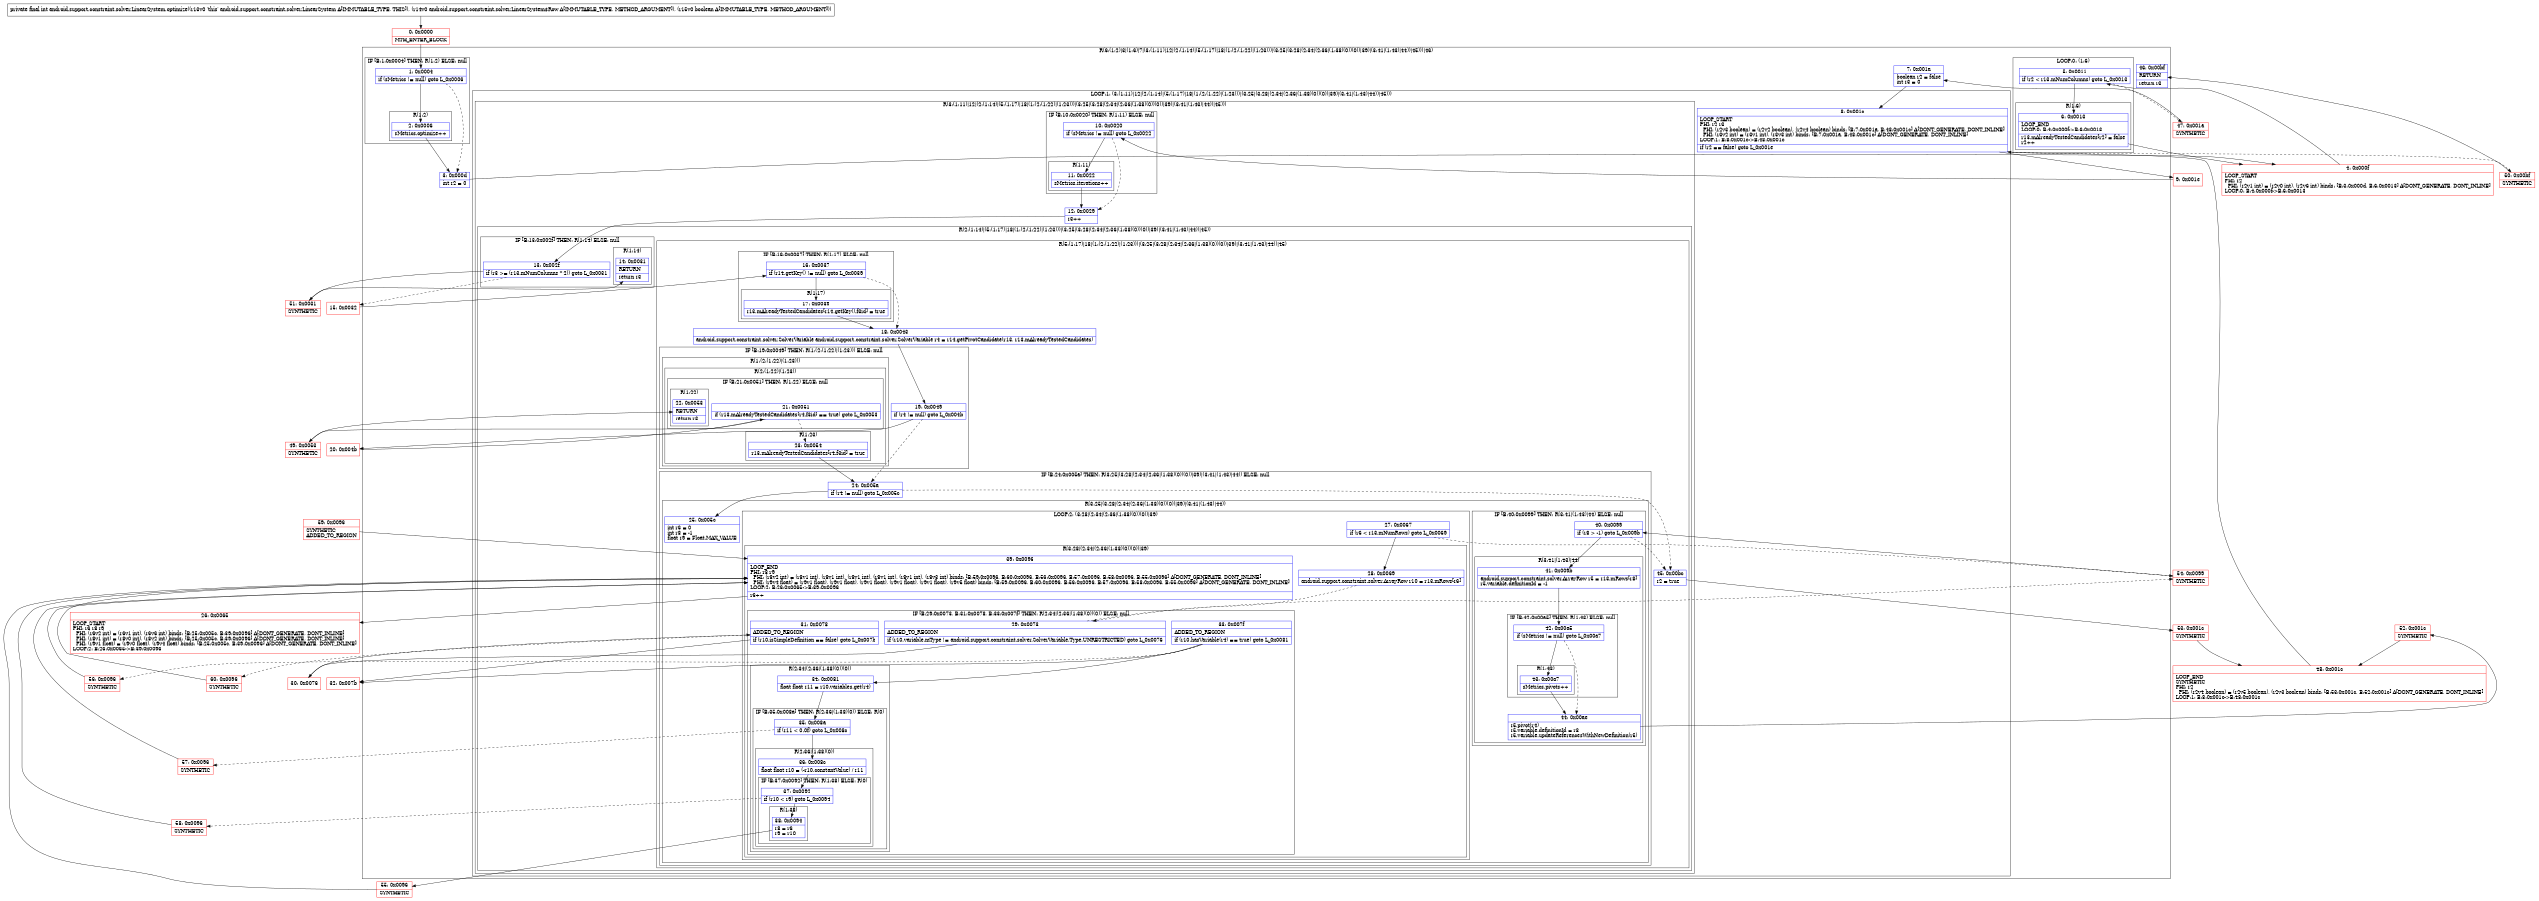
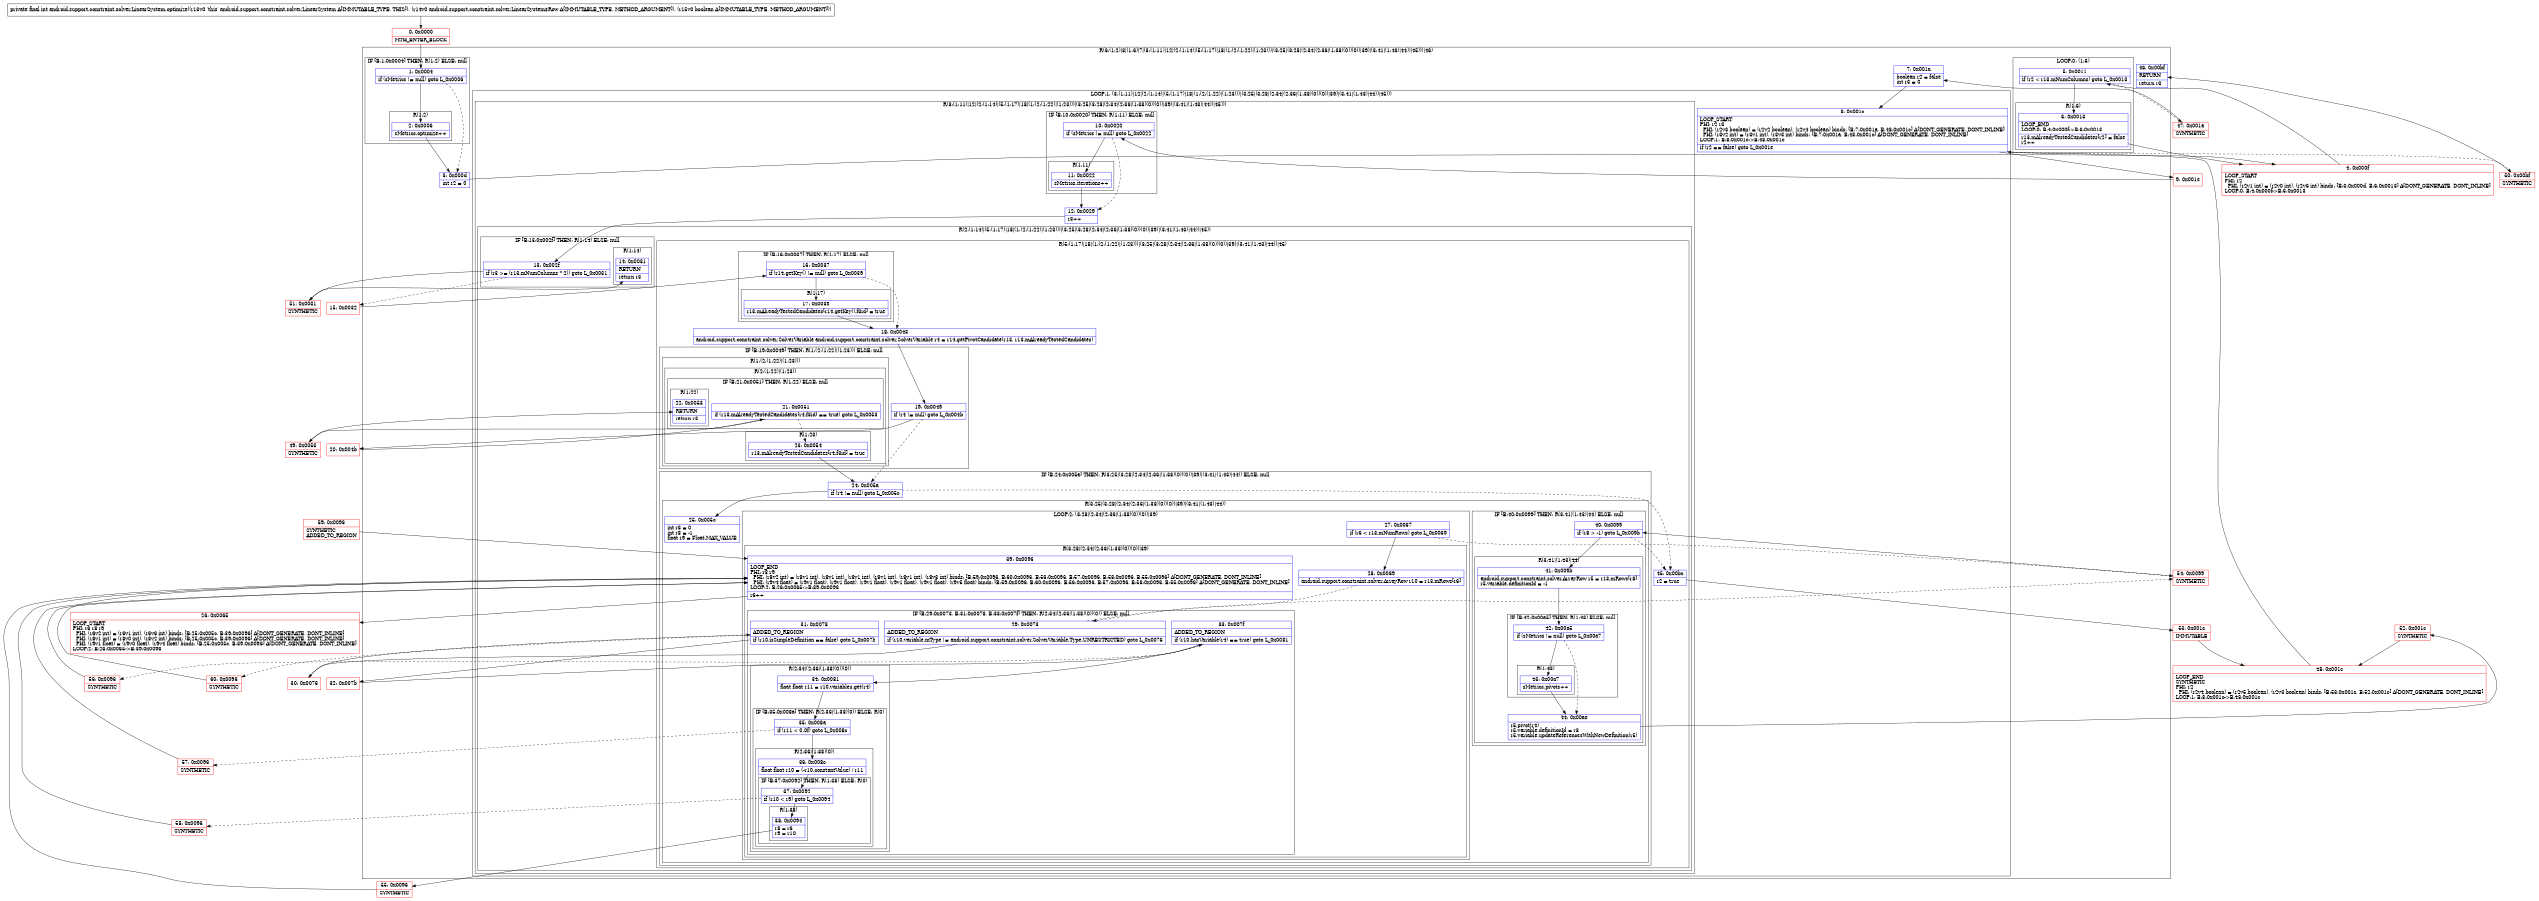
node "53: 0x001c": text "SYNTHETIC" -> "IMMUTABLE"
edge "33: 0x007f" -> "32: 0x007b": reversed
